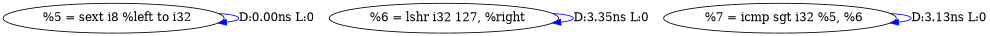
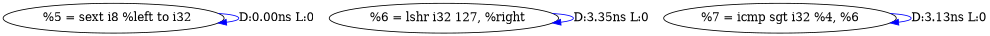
node "%7 = icmp sgt i32 %5, %6": label "%7 = icmp sgt i32 %5, %6" -> "%7 = icmp sgt i32 %4, %6"
